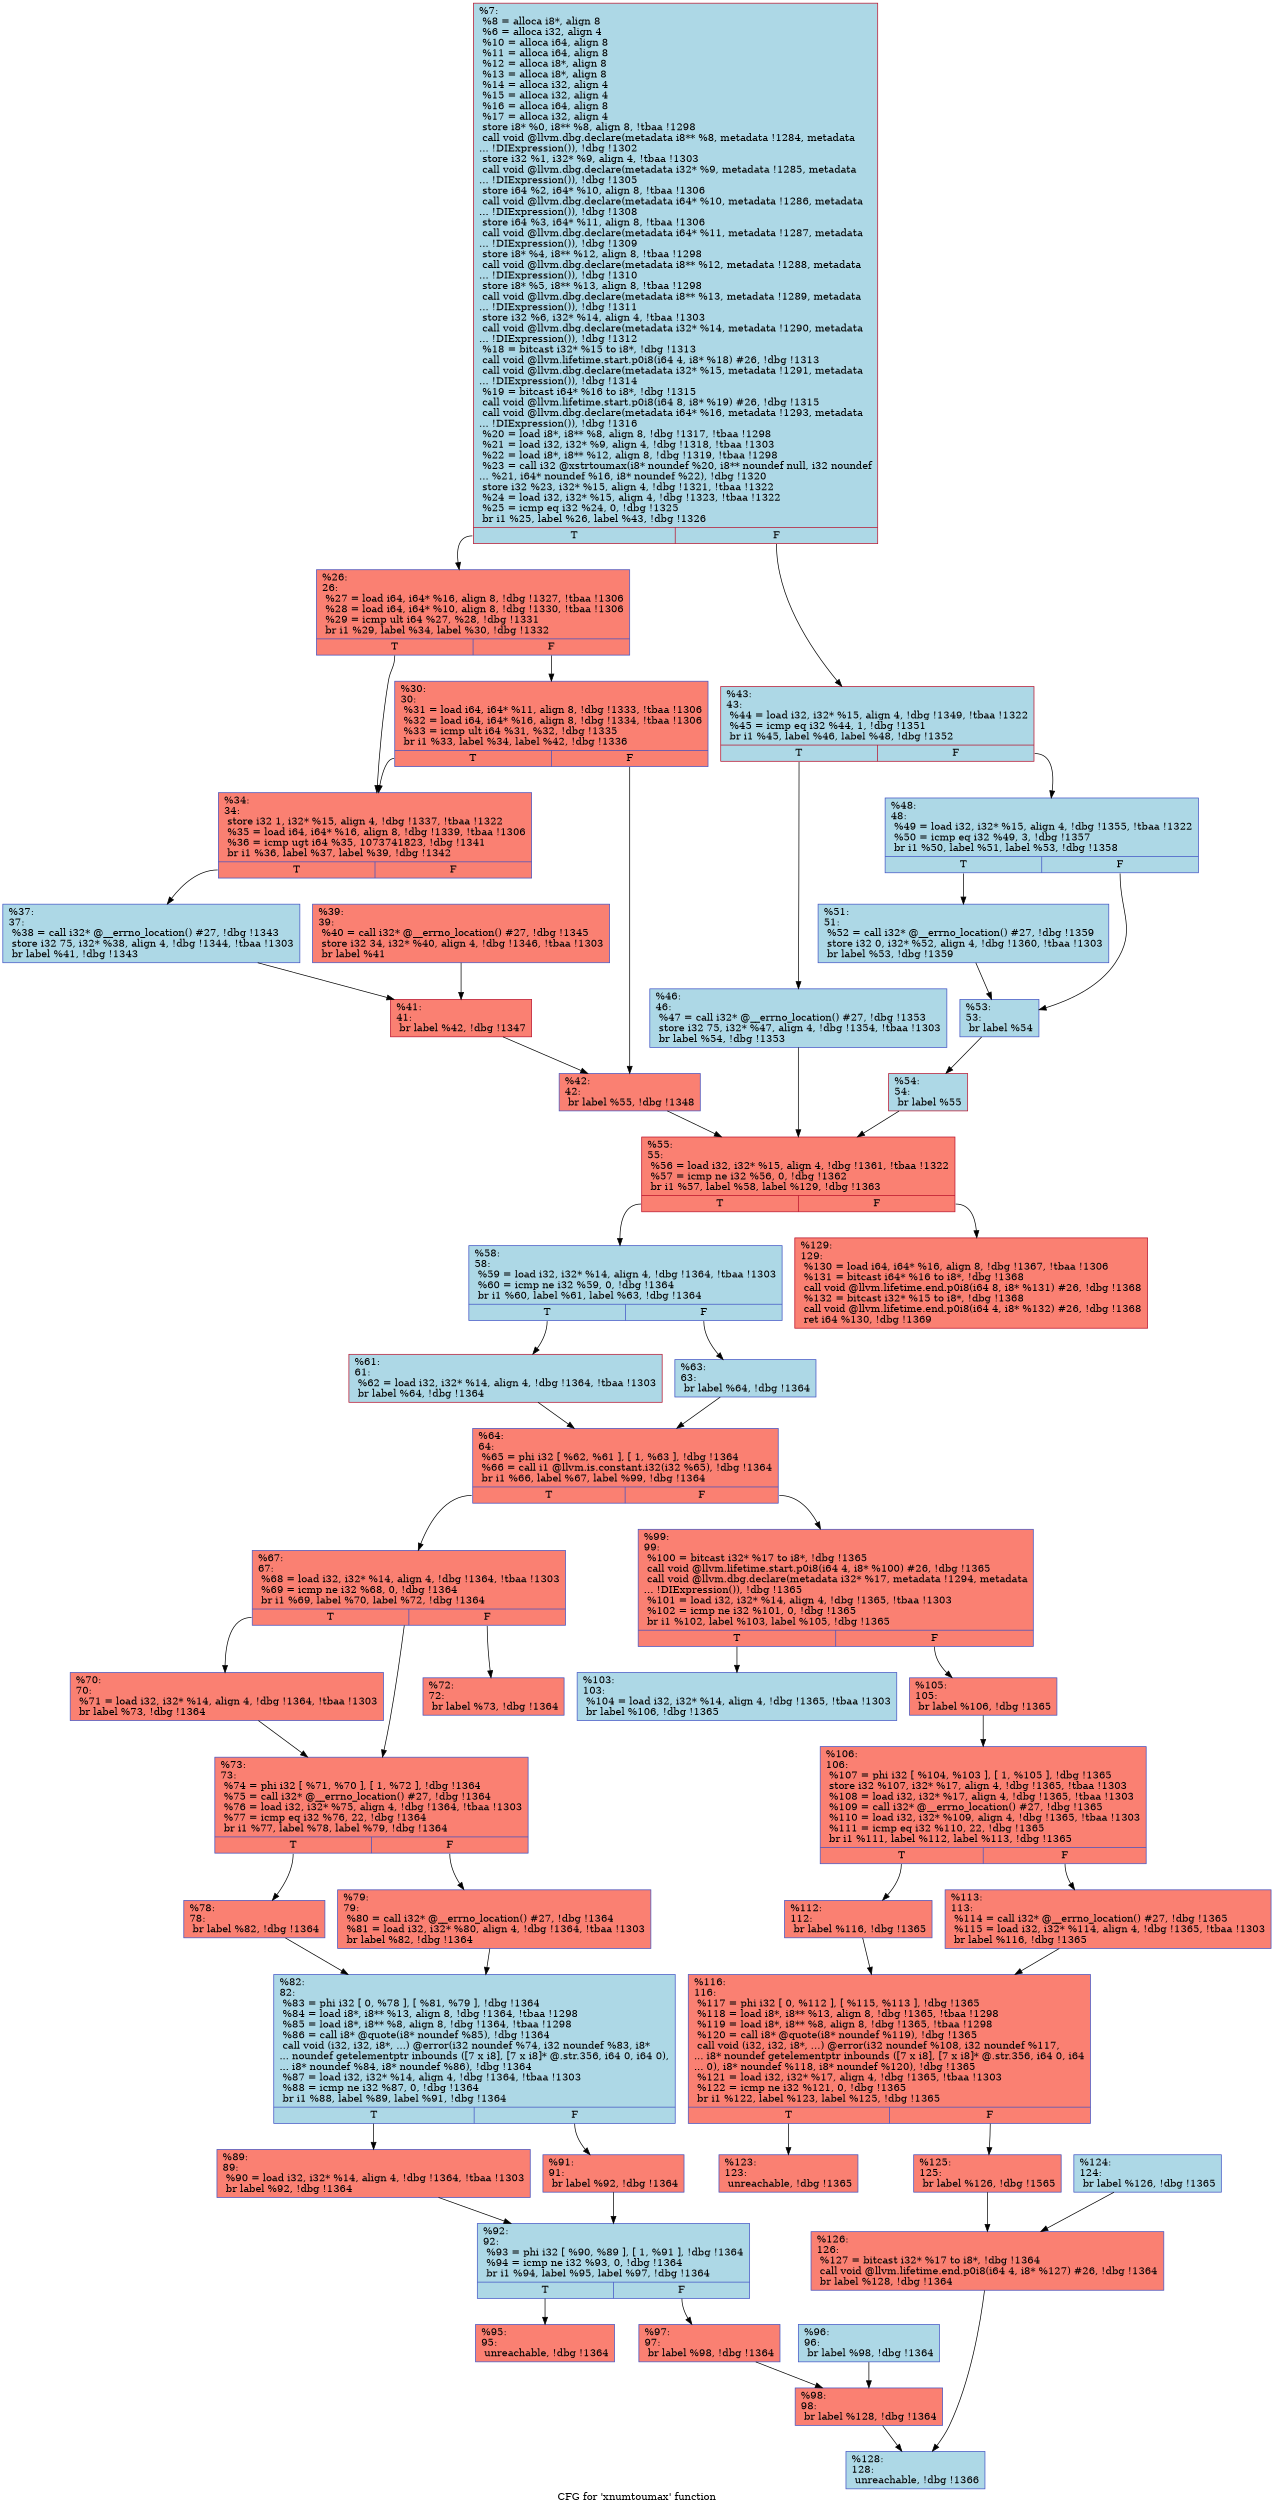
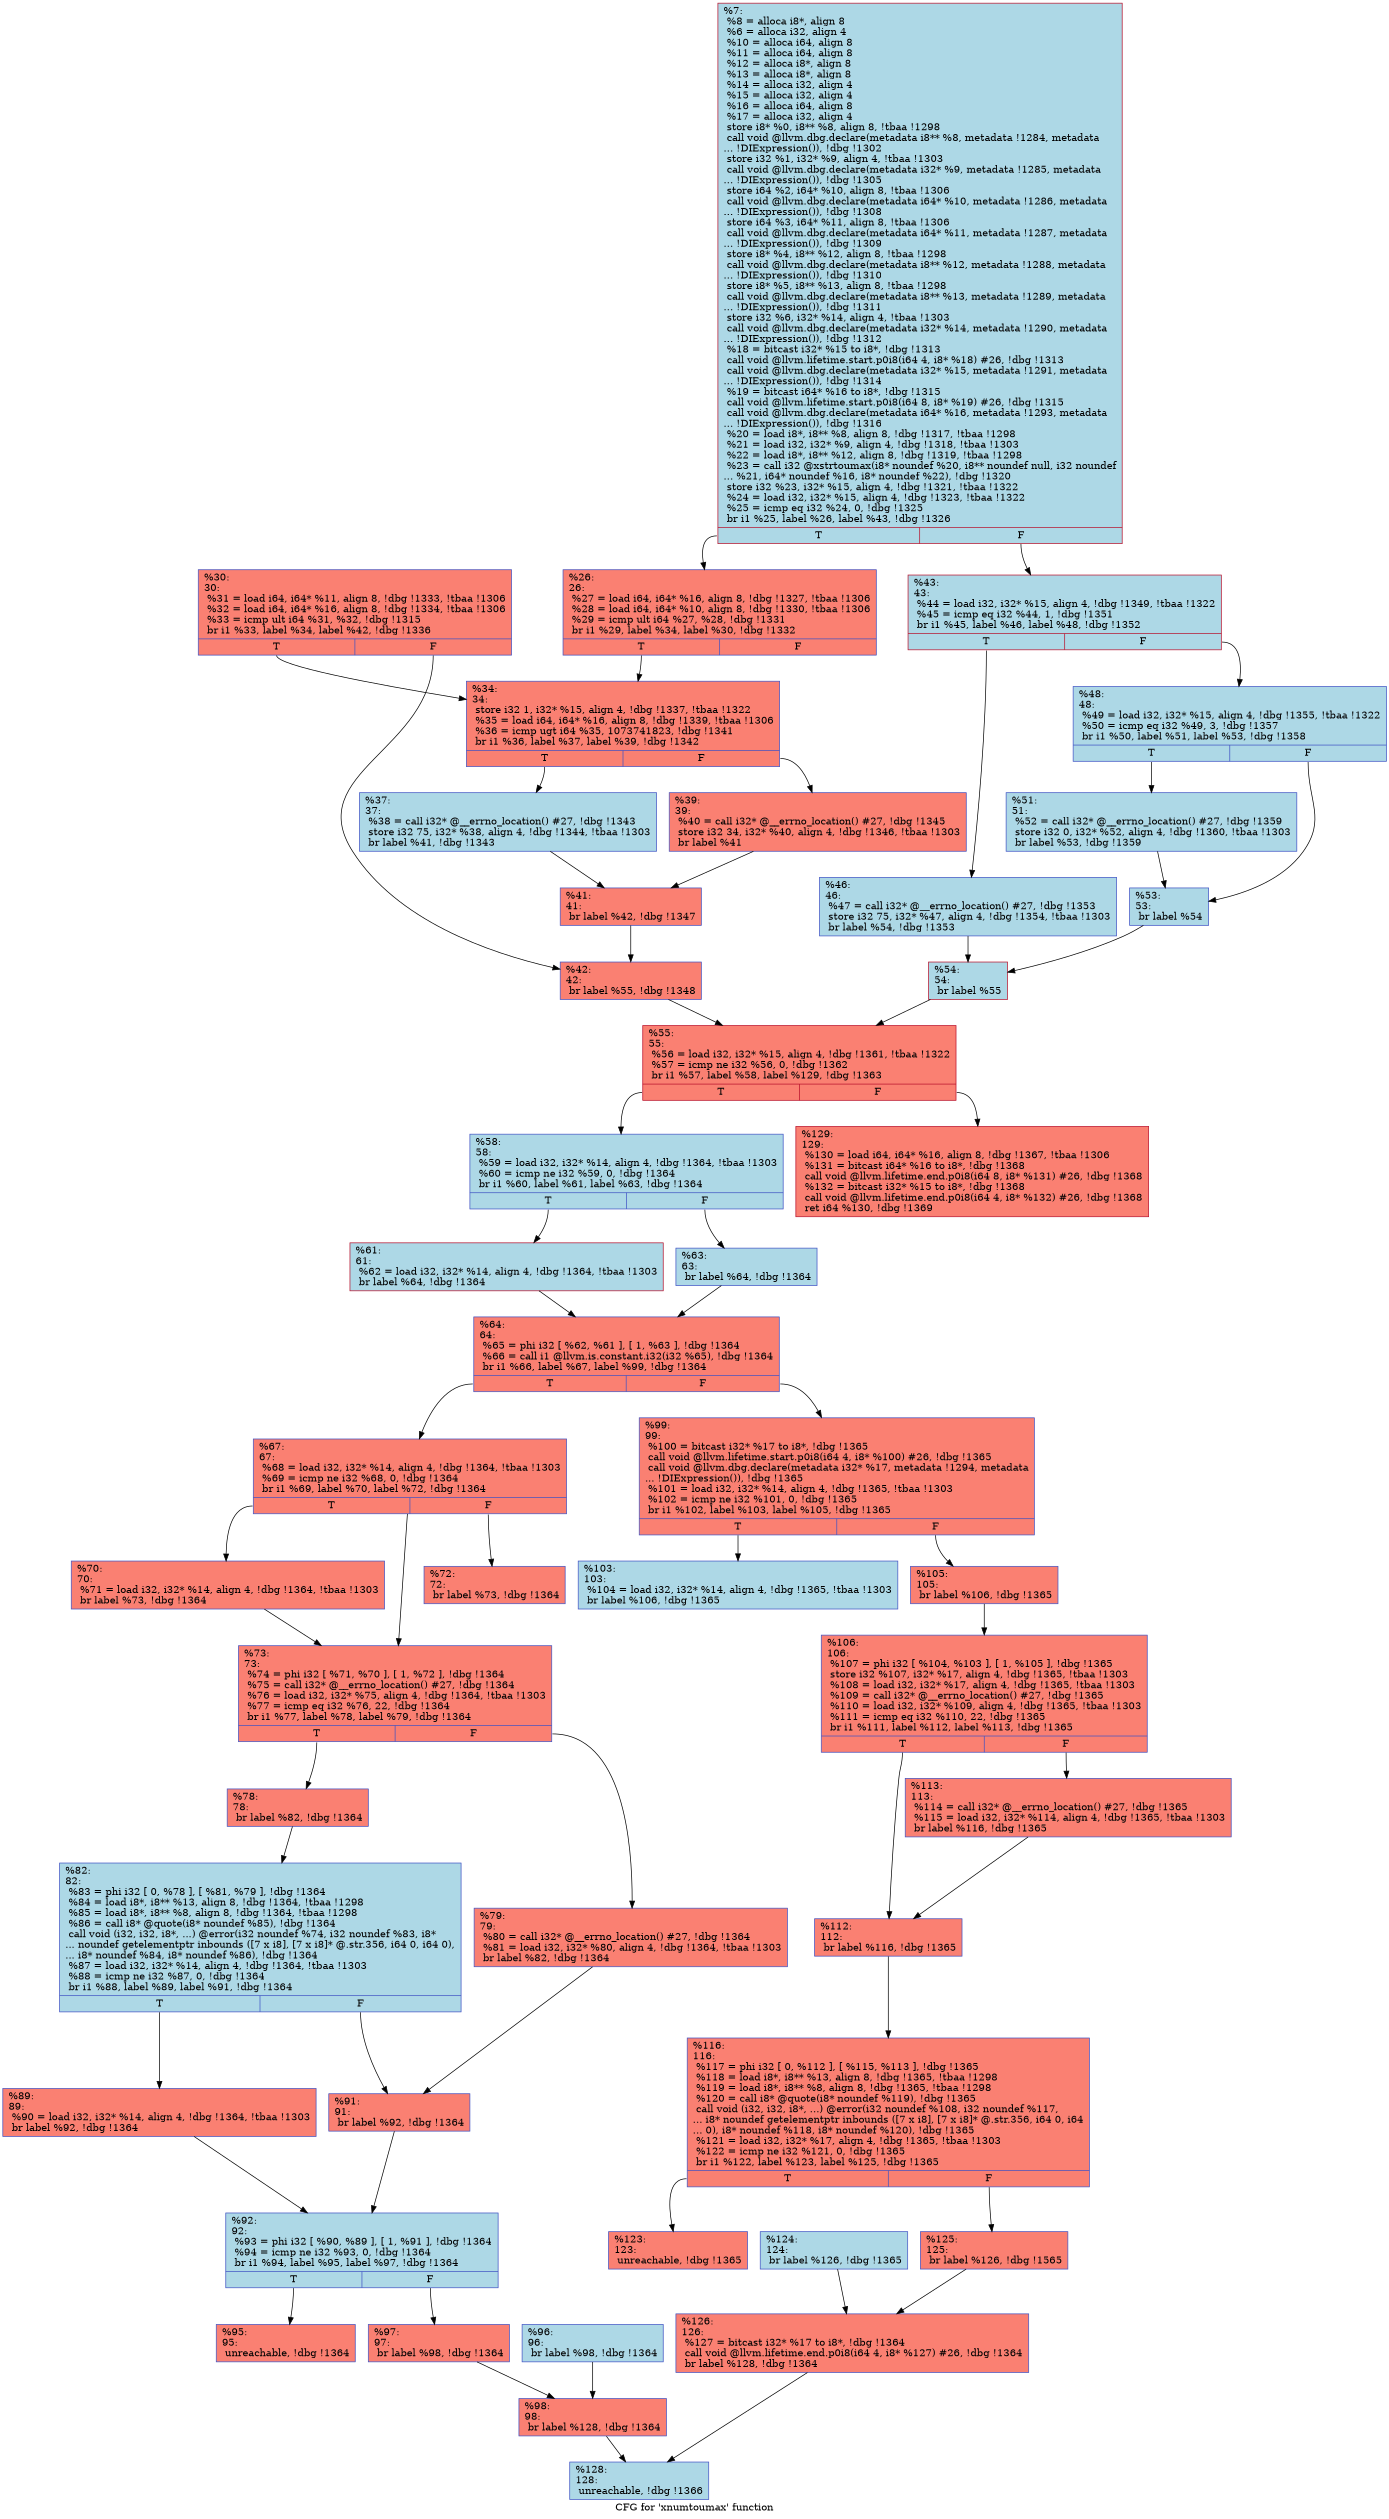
edge "%26:" -> "%30:": removed
node "%30:": text "%33 = icmp ult i64 %31, %32, !dbg !1335" -> "%33 = icmp ult i64 %31, %32, !dbg !1315"
edge "%34:" -> "%39:": added
node "%41:": color #b70d28ff -> #3d50c3ff
edge "%46:" -> "%55:": now "%46:" -> "%54:"
edge "%79:" -> "%82:": now "%79:" -> "%91:"
edge "%113:" -> "%116:": now "%113:" -> "%112:"
